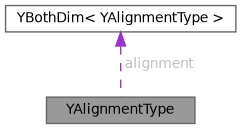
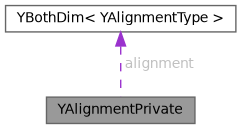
node "YAlignmentType": label "YAlignmentType" -> "YAlignmentPrivate"
